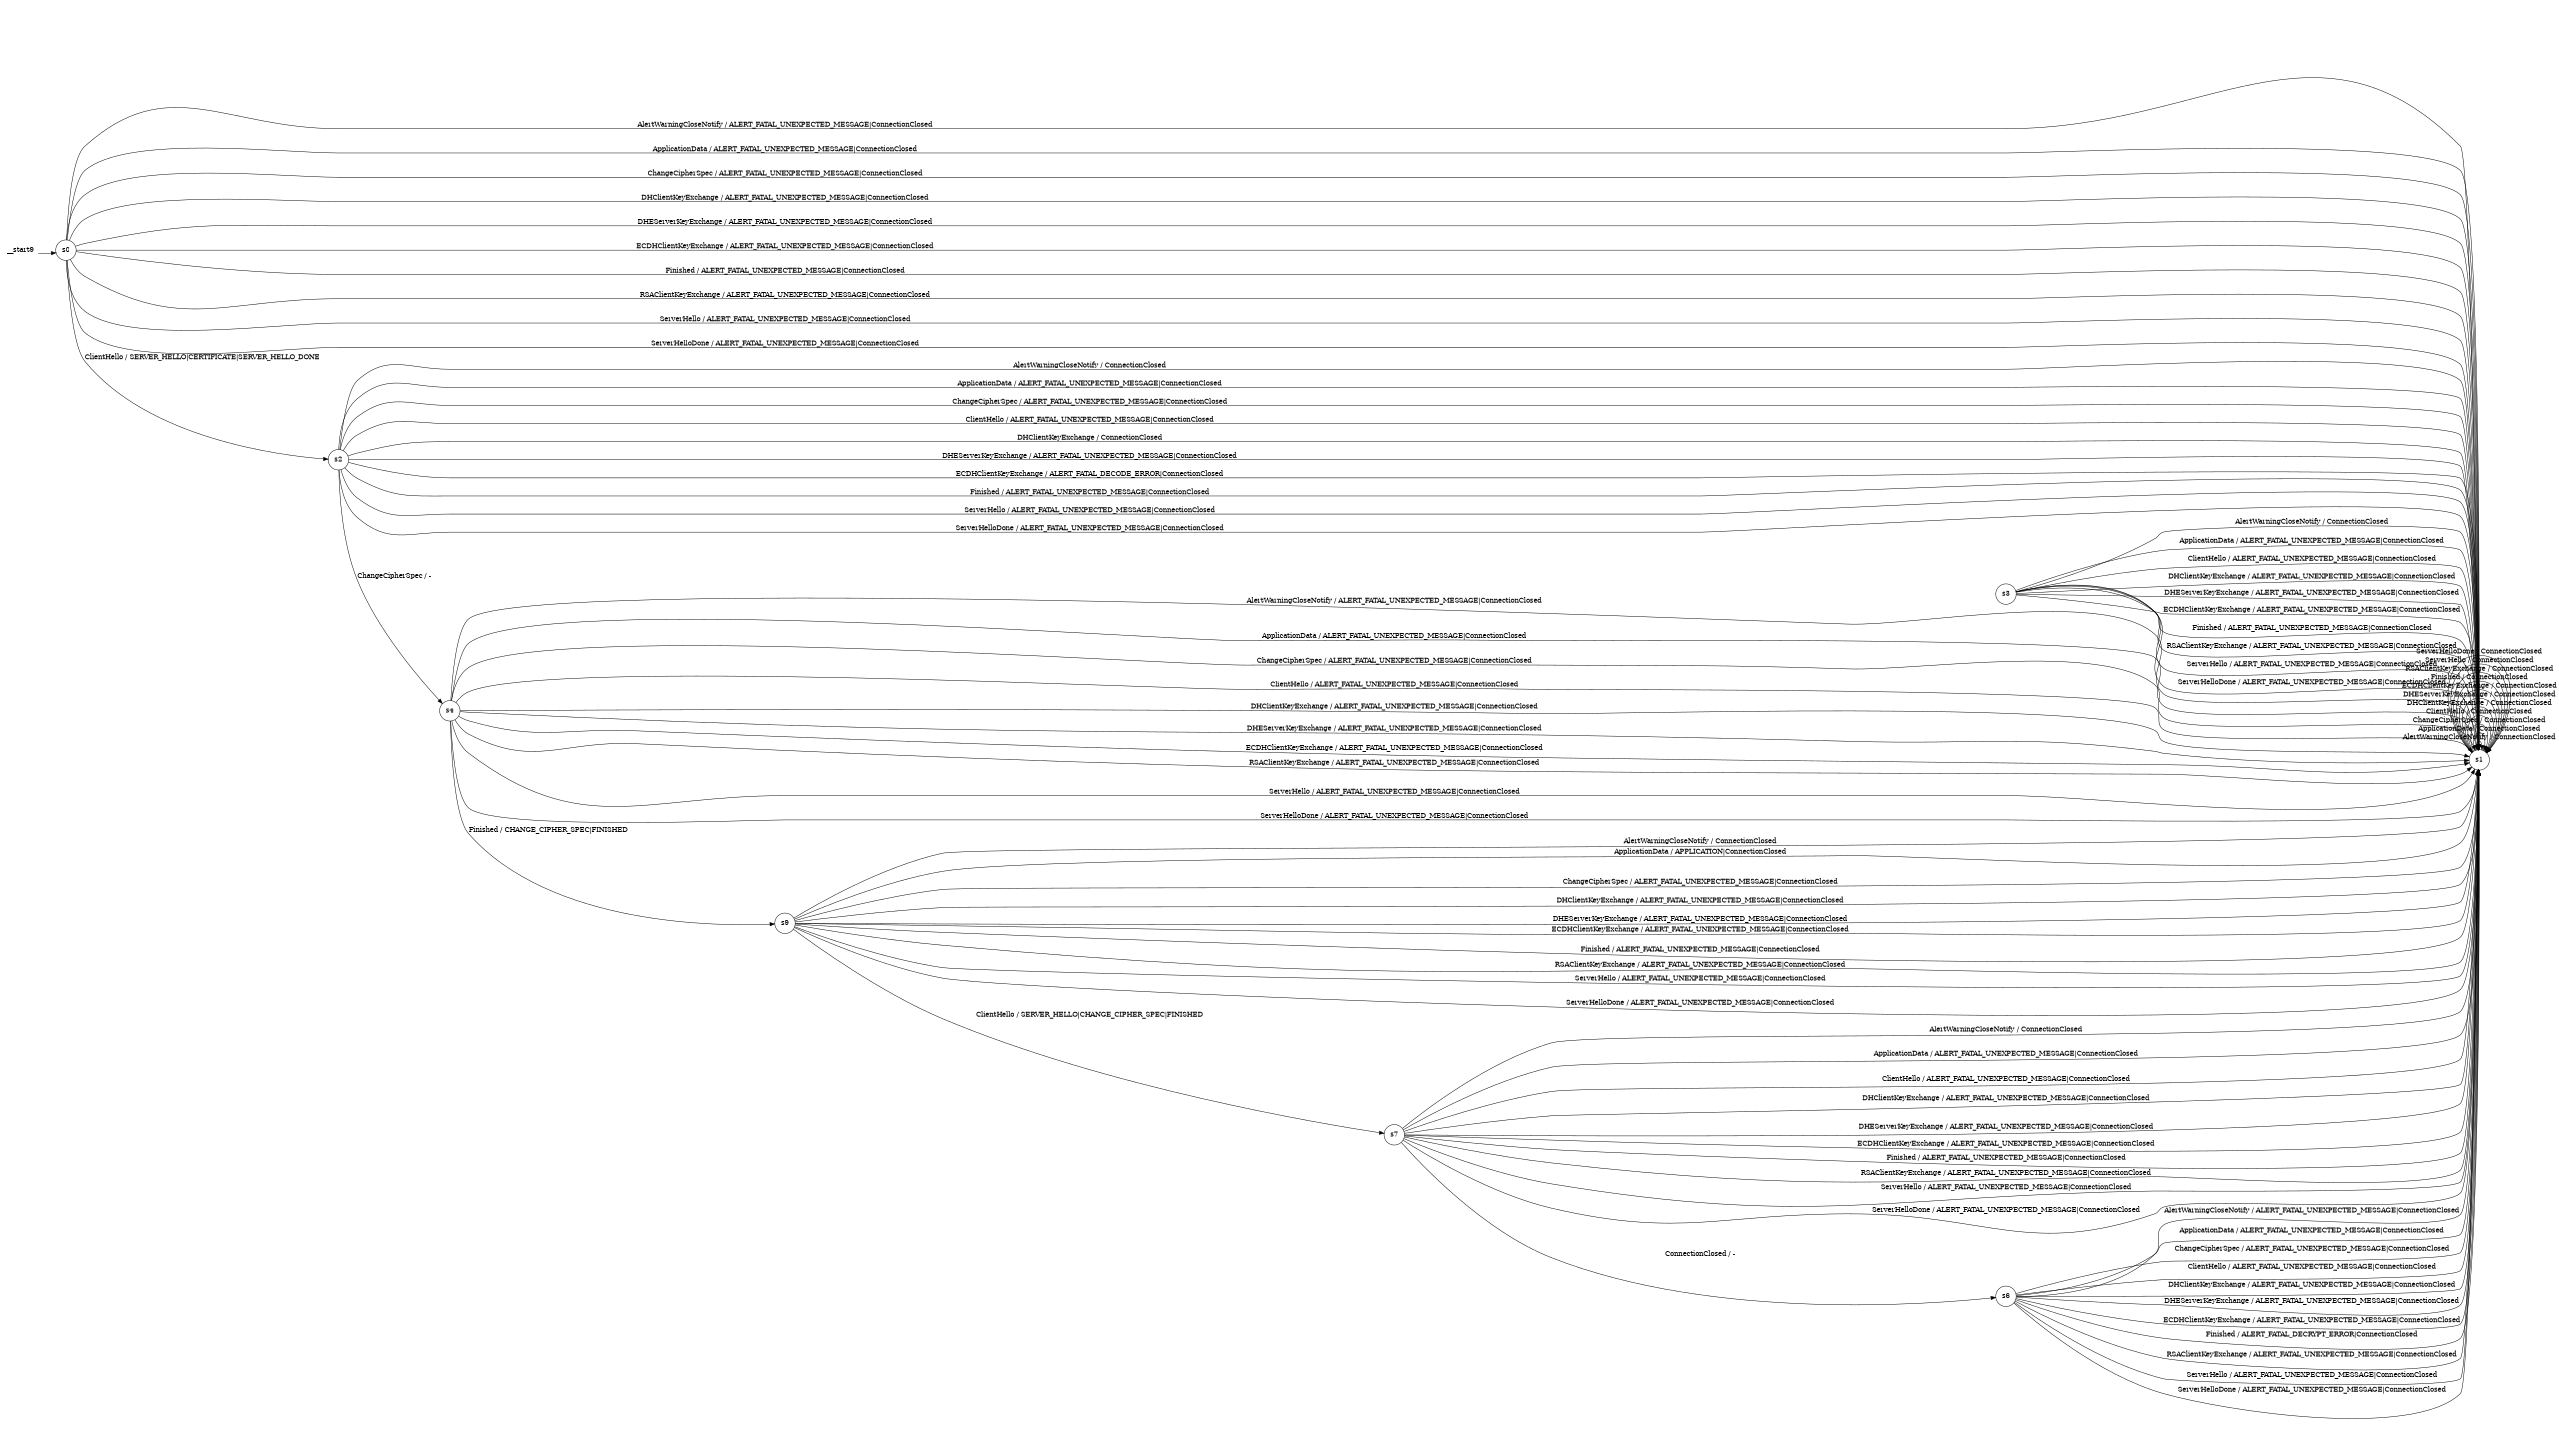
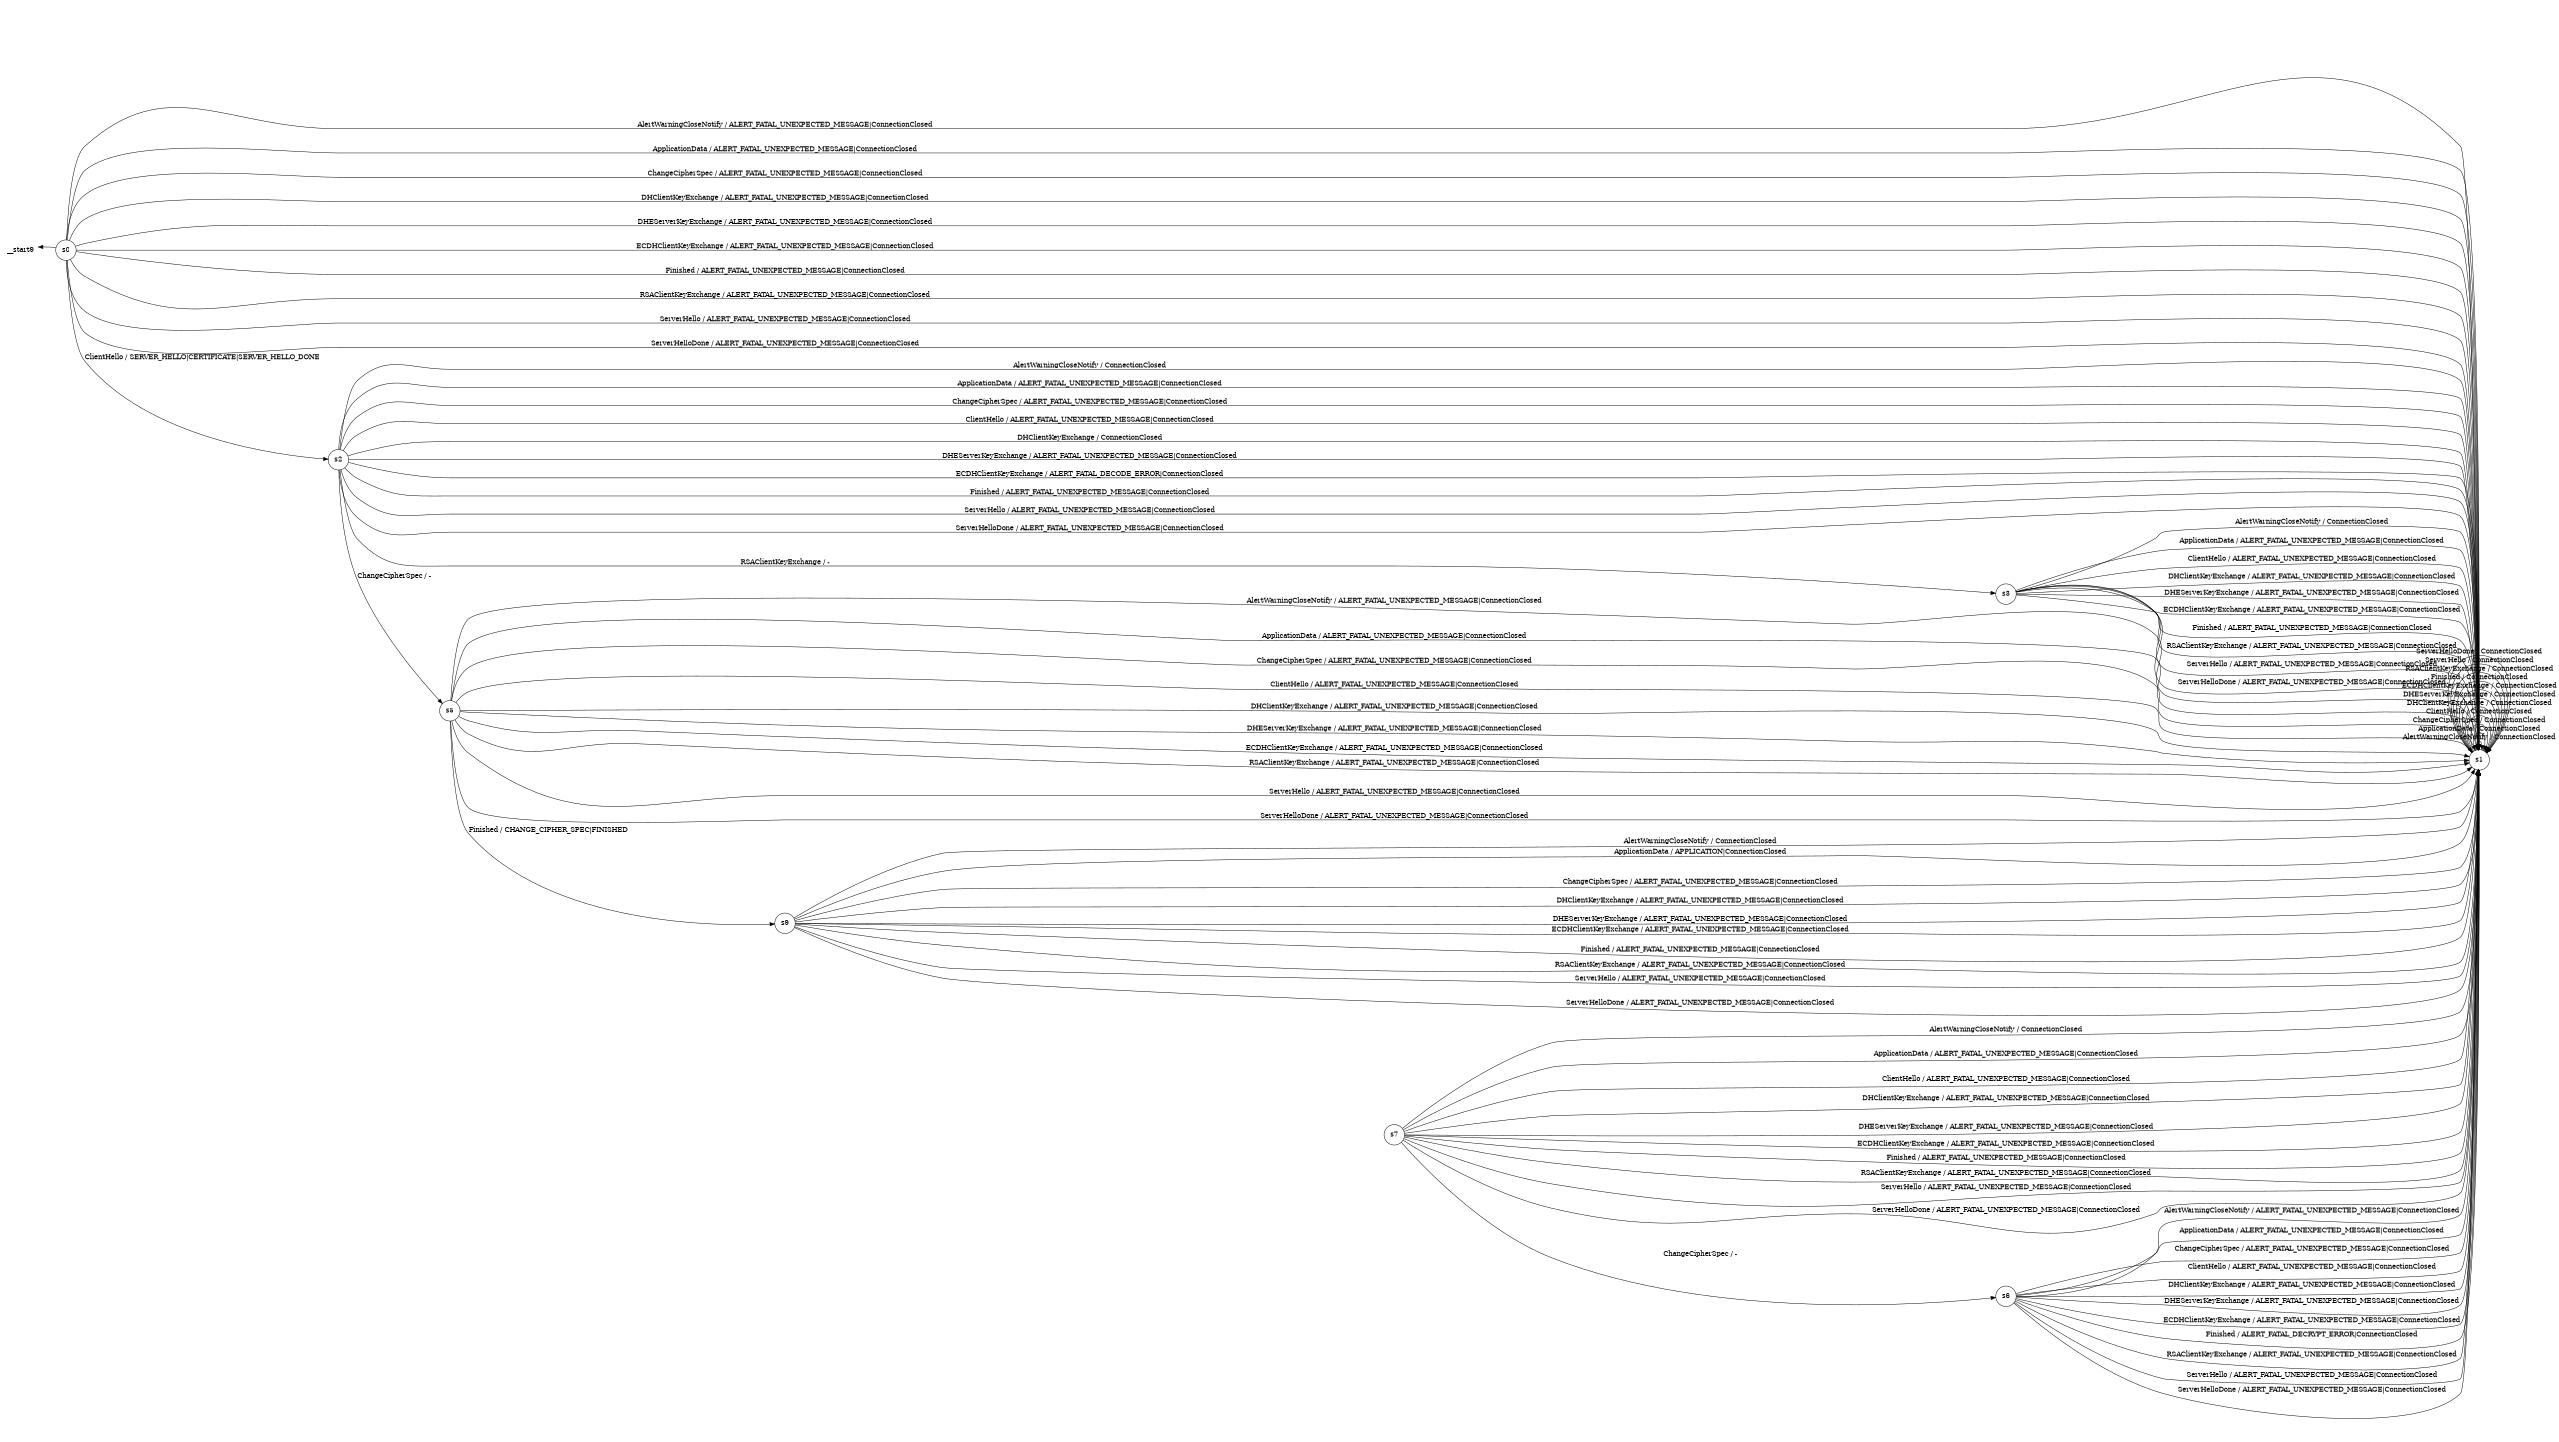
edge "__start9" -> "s0": reversed
edge "s2" -> "s3": added, label "RSAClientKeyExchange / -"
node "s4": label "s4" -> "s5"
edge "s9" -> "s7": removed, label "ClientHello / SERVER_HELLO|CHANGE_CIPHER_SPEC|FINISHED"
edge "s7" -> "s6": label "ConnectionClosed / -" -> "ChangeCipherSpec / -"
